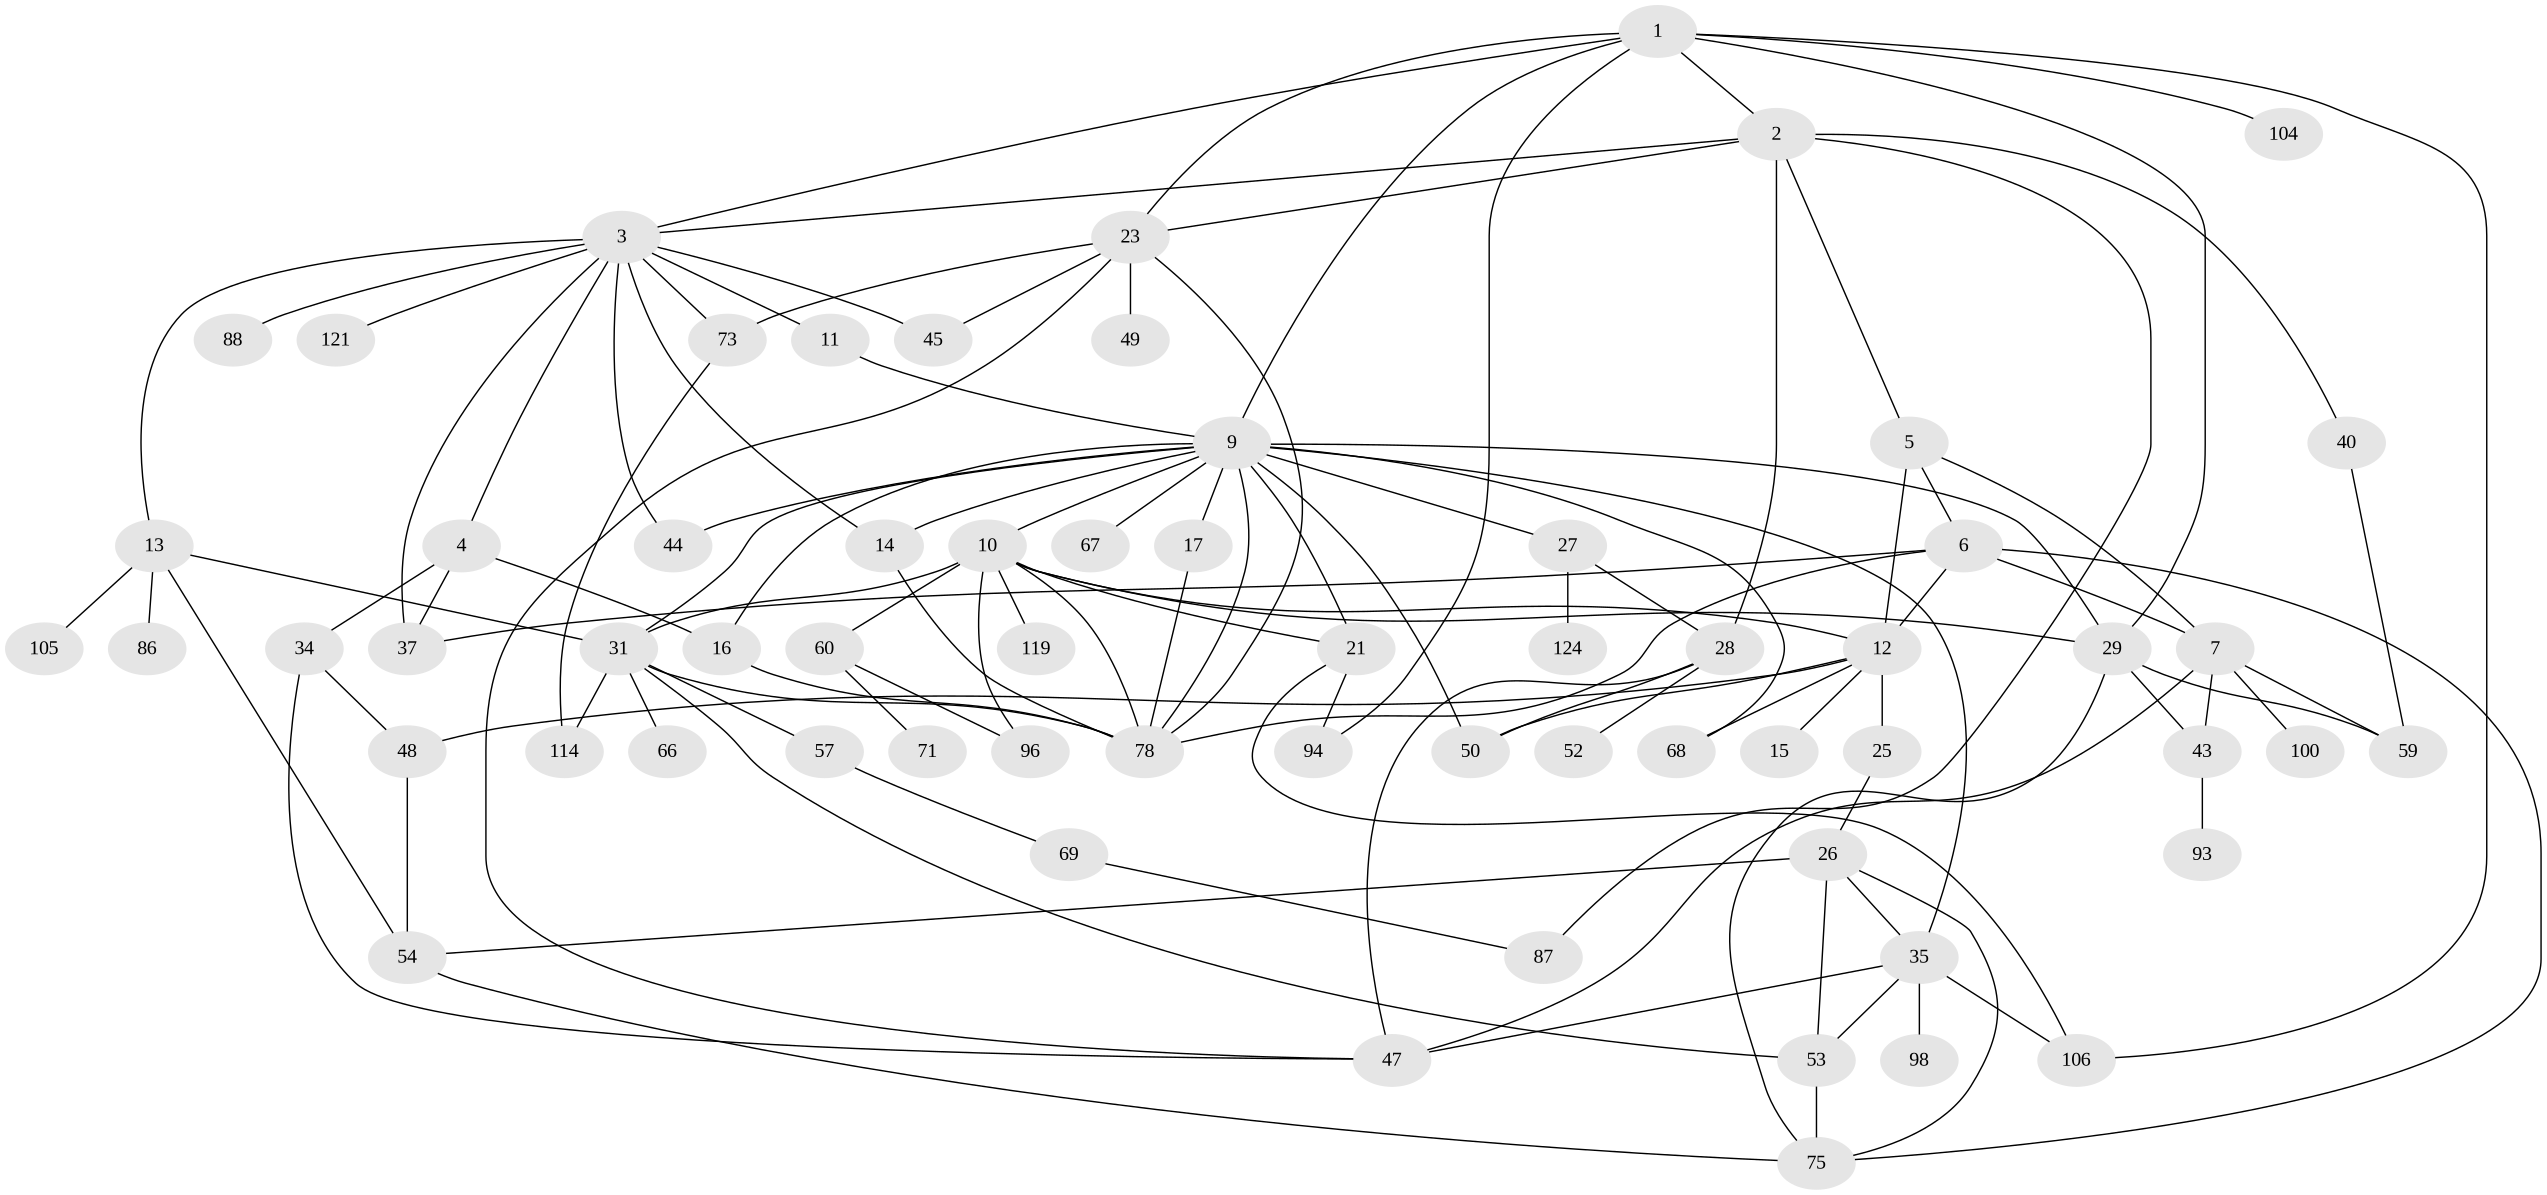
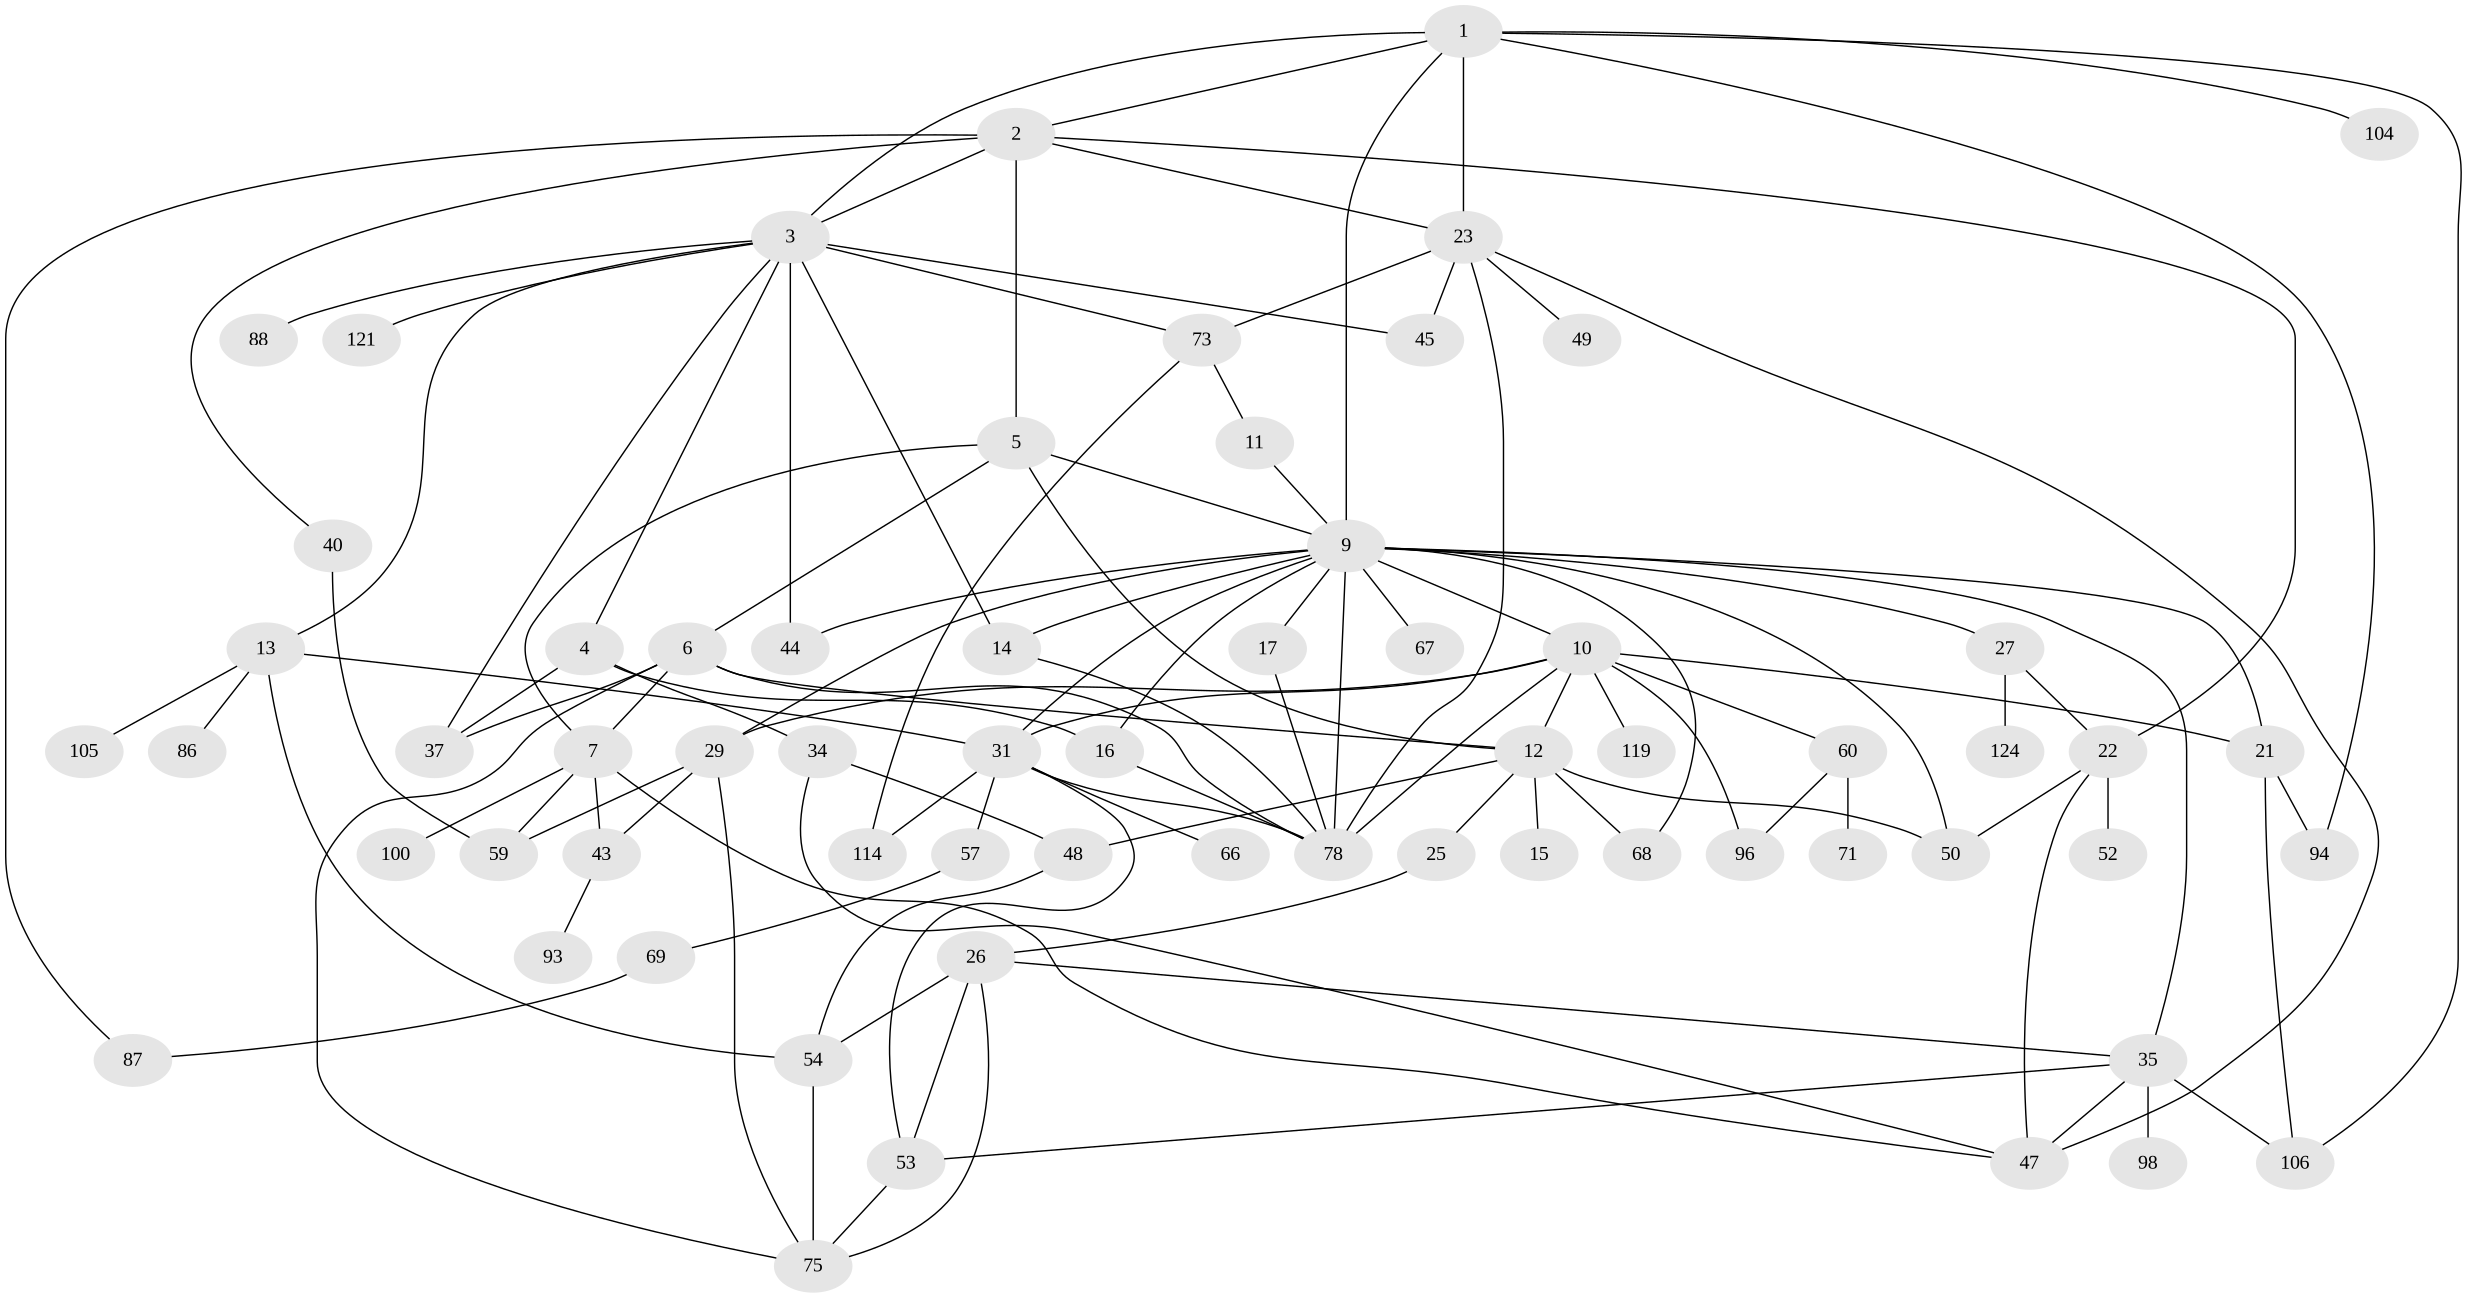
edge "1" -- "29": removed
edge "3" -- "11": now "73" -- "11"
edge "5" -- "9": added
node "28": label "28" -> "22"
